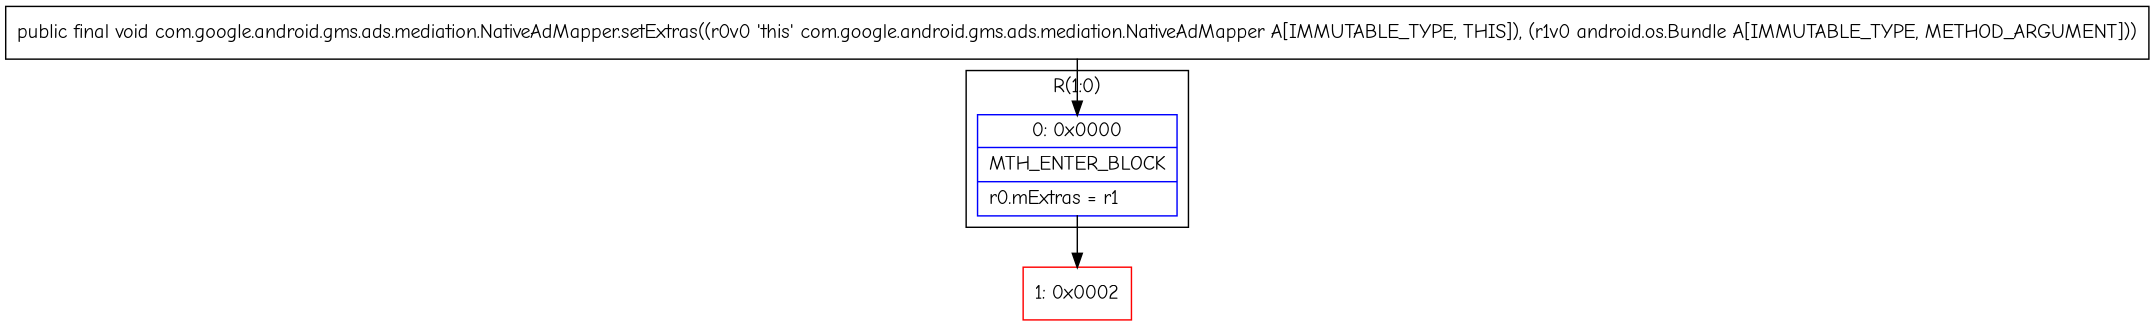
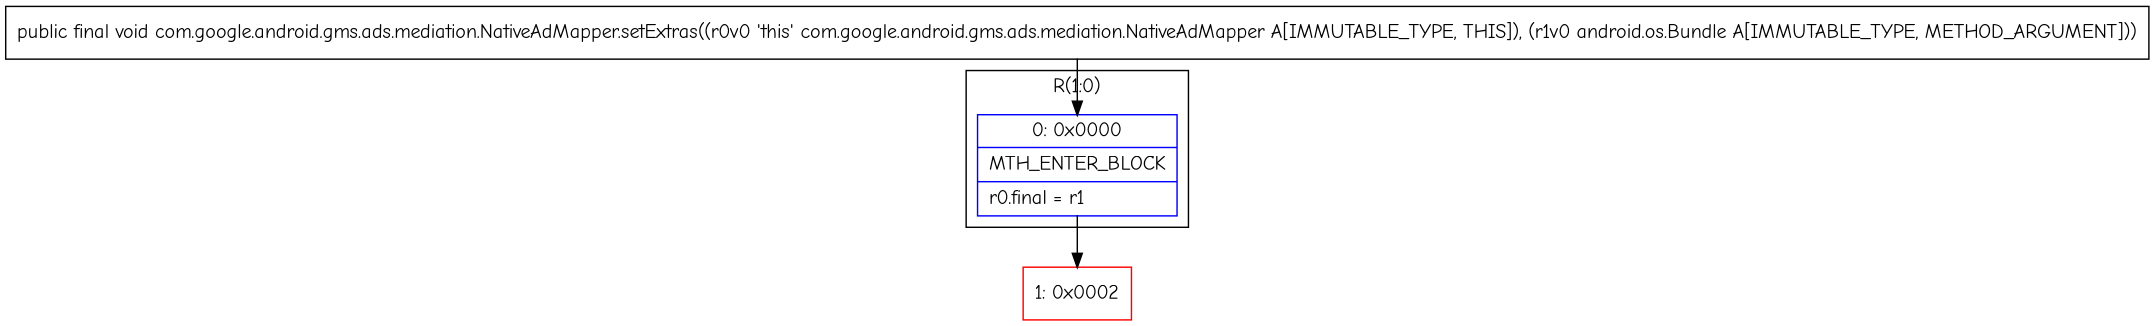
node "0: 0x0000": text "r0.mExtras = r1" -> "r0.final = r1"
